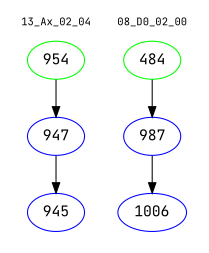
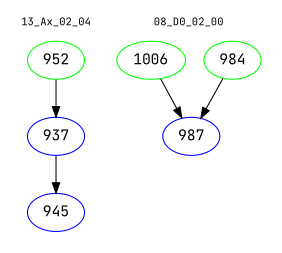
node "954": label "954" -> "952"
node "484": label "484" -> "984"
node "947": label "947" -> "937"
edge "987" -> "1006": reversed
node "1006": color blue -> green
